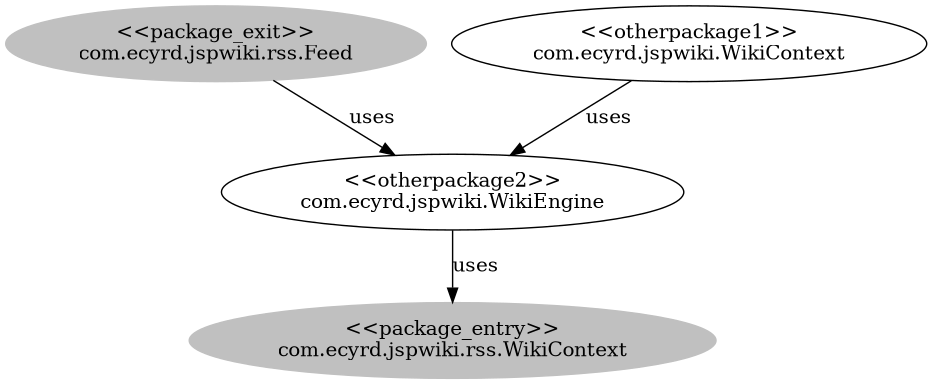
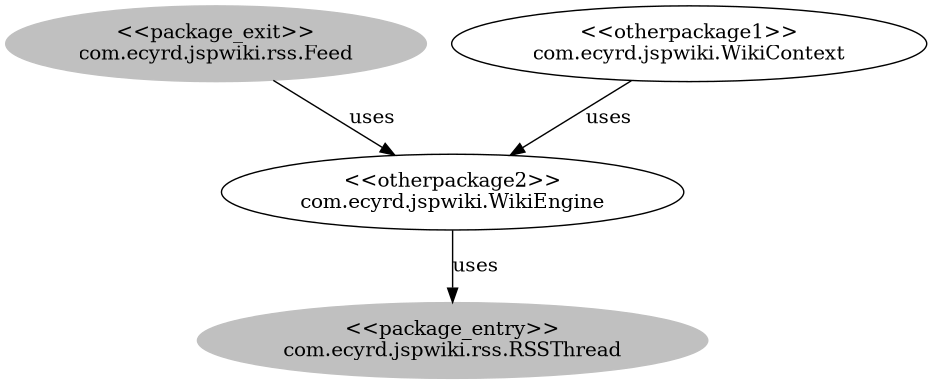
node "<<package_entry>> com.ecyrd.jspwiki.rss.WikiContext": label "<<package_entry>> com.ecyrd.jspwiki.rss.WikiContext" -> "<<package_entry>> com.ecyrd.jspwiki.rss.RSSThread"
